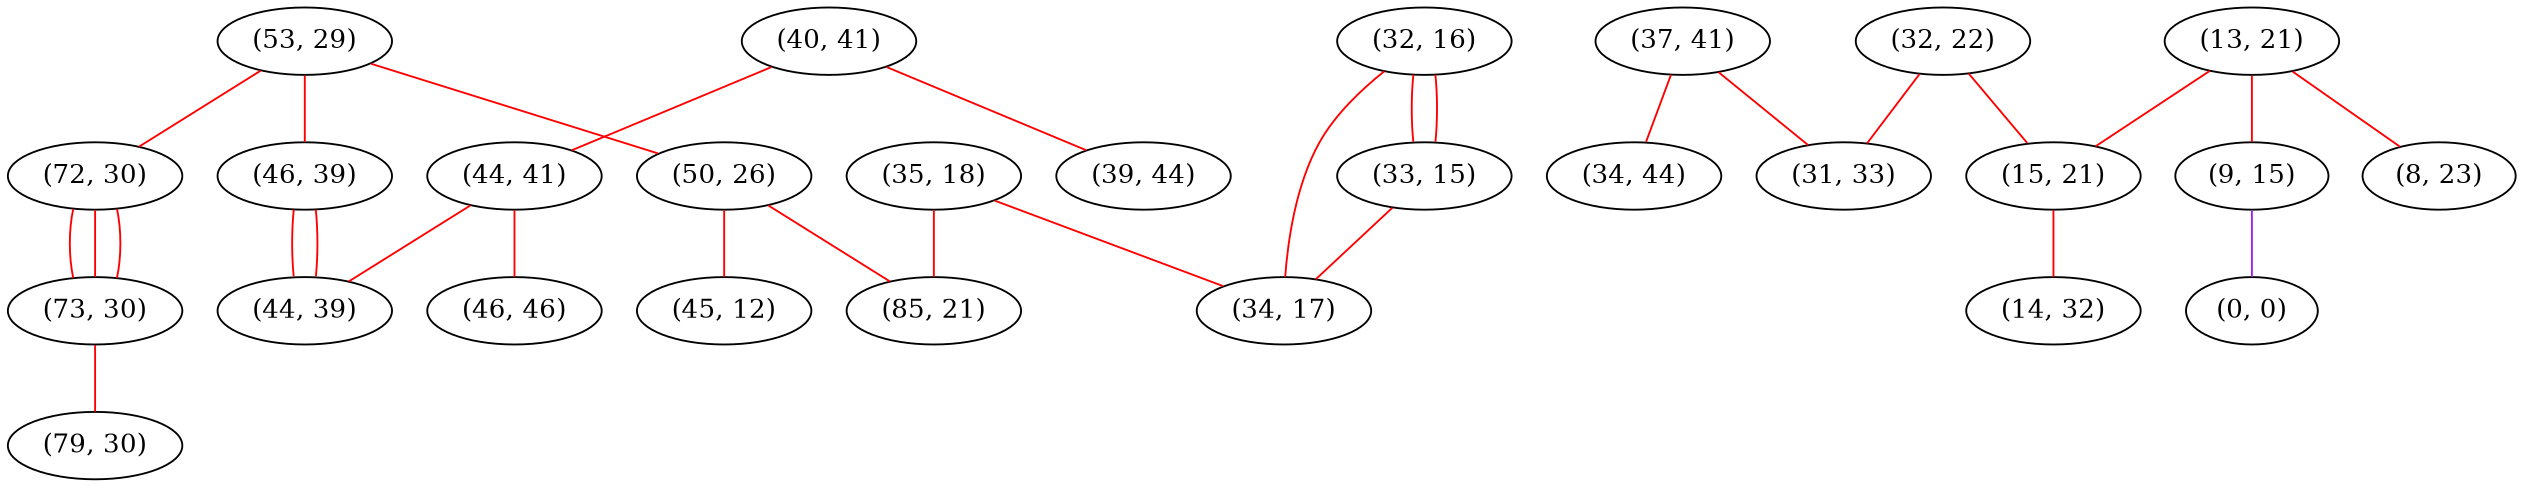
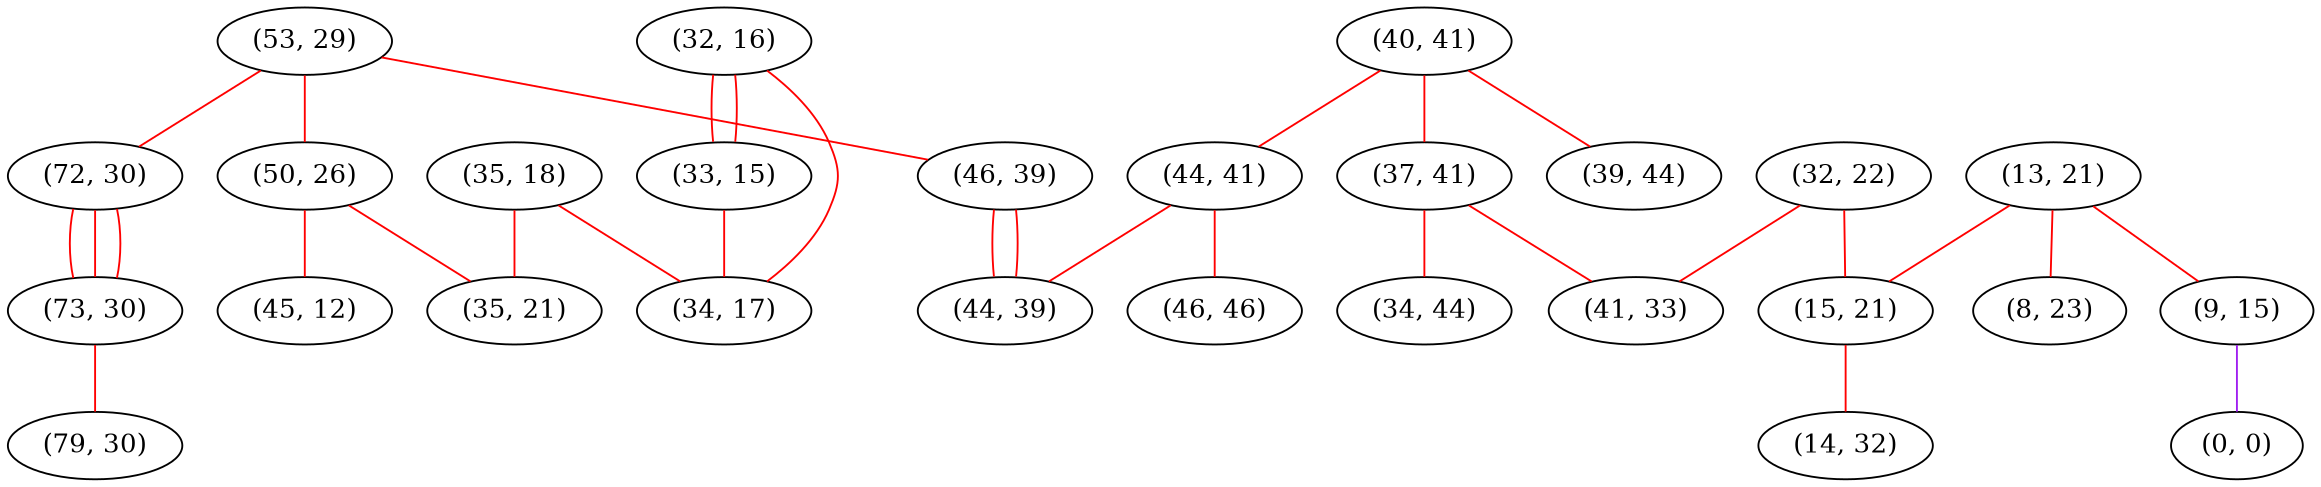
edge "(40, 41)" -- "(37, 41)": added
node "(31, 33)": label "(31, 33)" -> "(41, 33)"
node "(85, 21)": label "(85, 21)" -> "(35, 21)"
